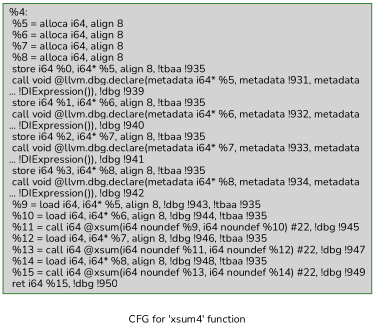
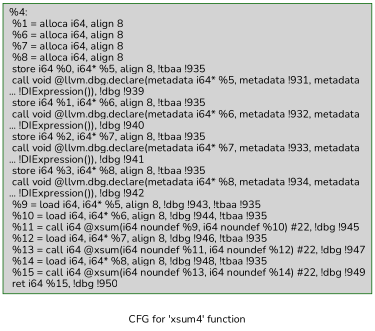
node "%4:": text "%5 = alloca i64, align 8" -> "%1 = alloca i64, align 8"
